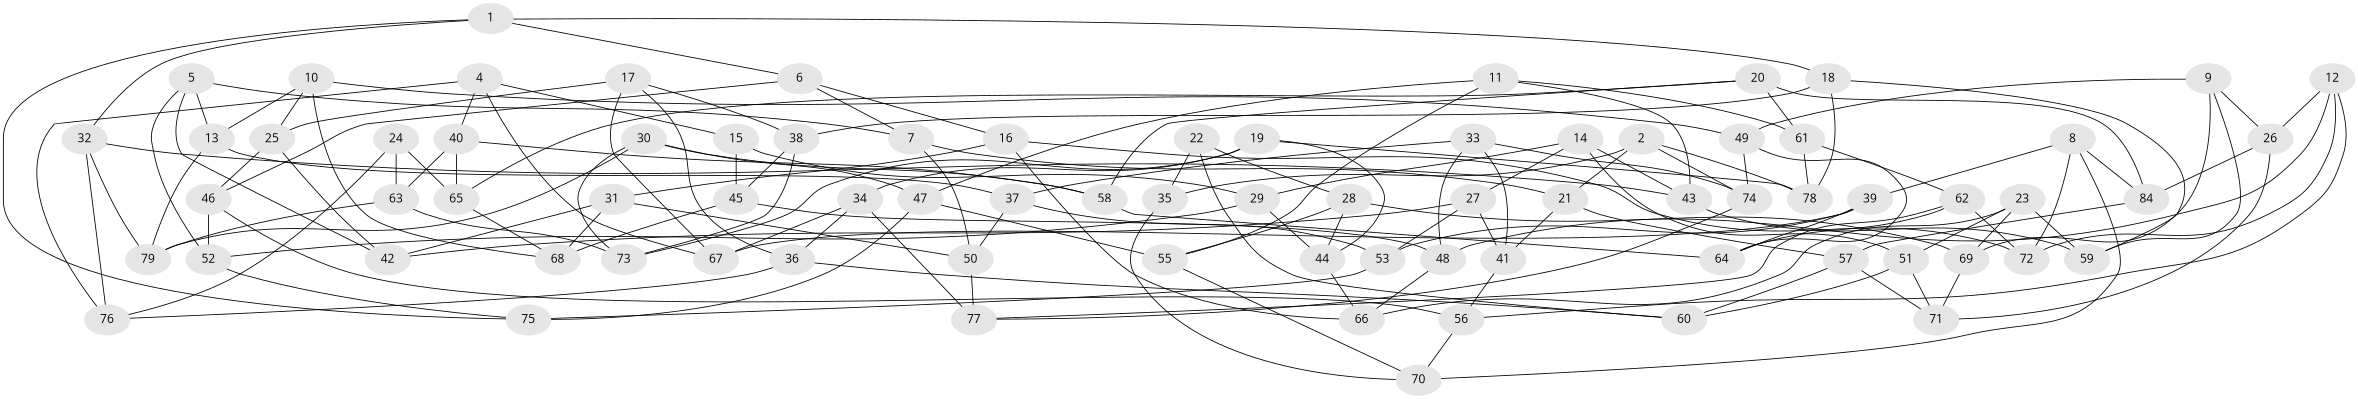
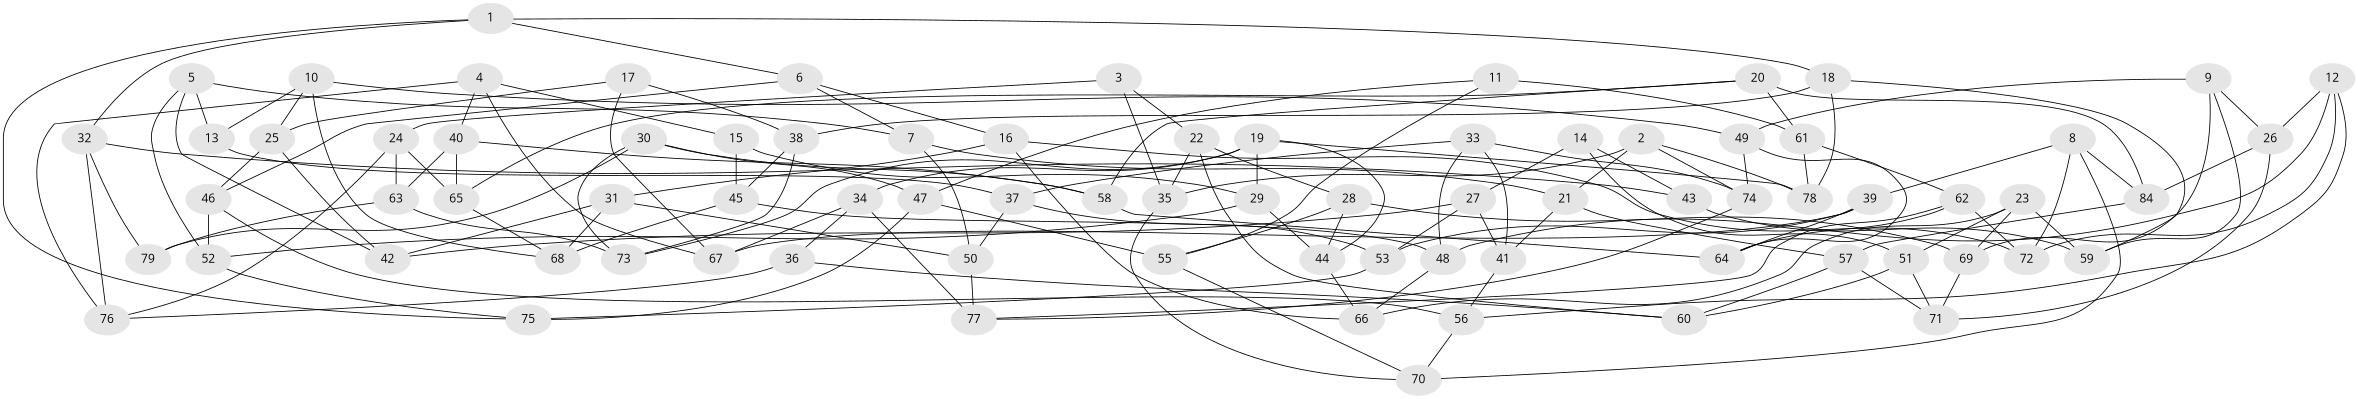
node "3": added
edge "11" -- "43": removed
edge "14" -- "29": now "19" -- "29"
edge "13" -- "79": removed
edge "17" -- "36": removed
